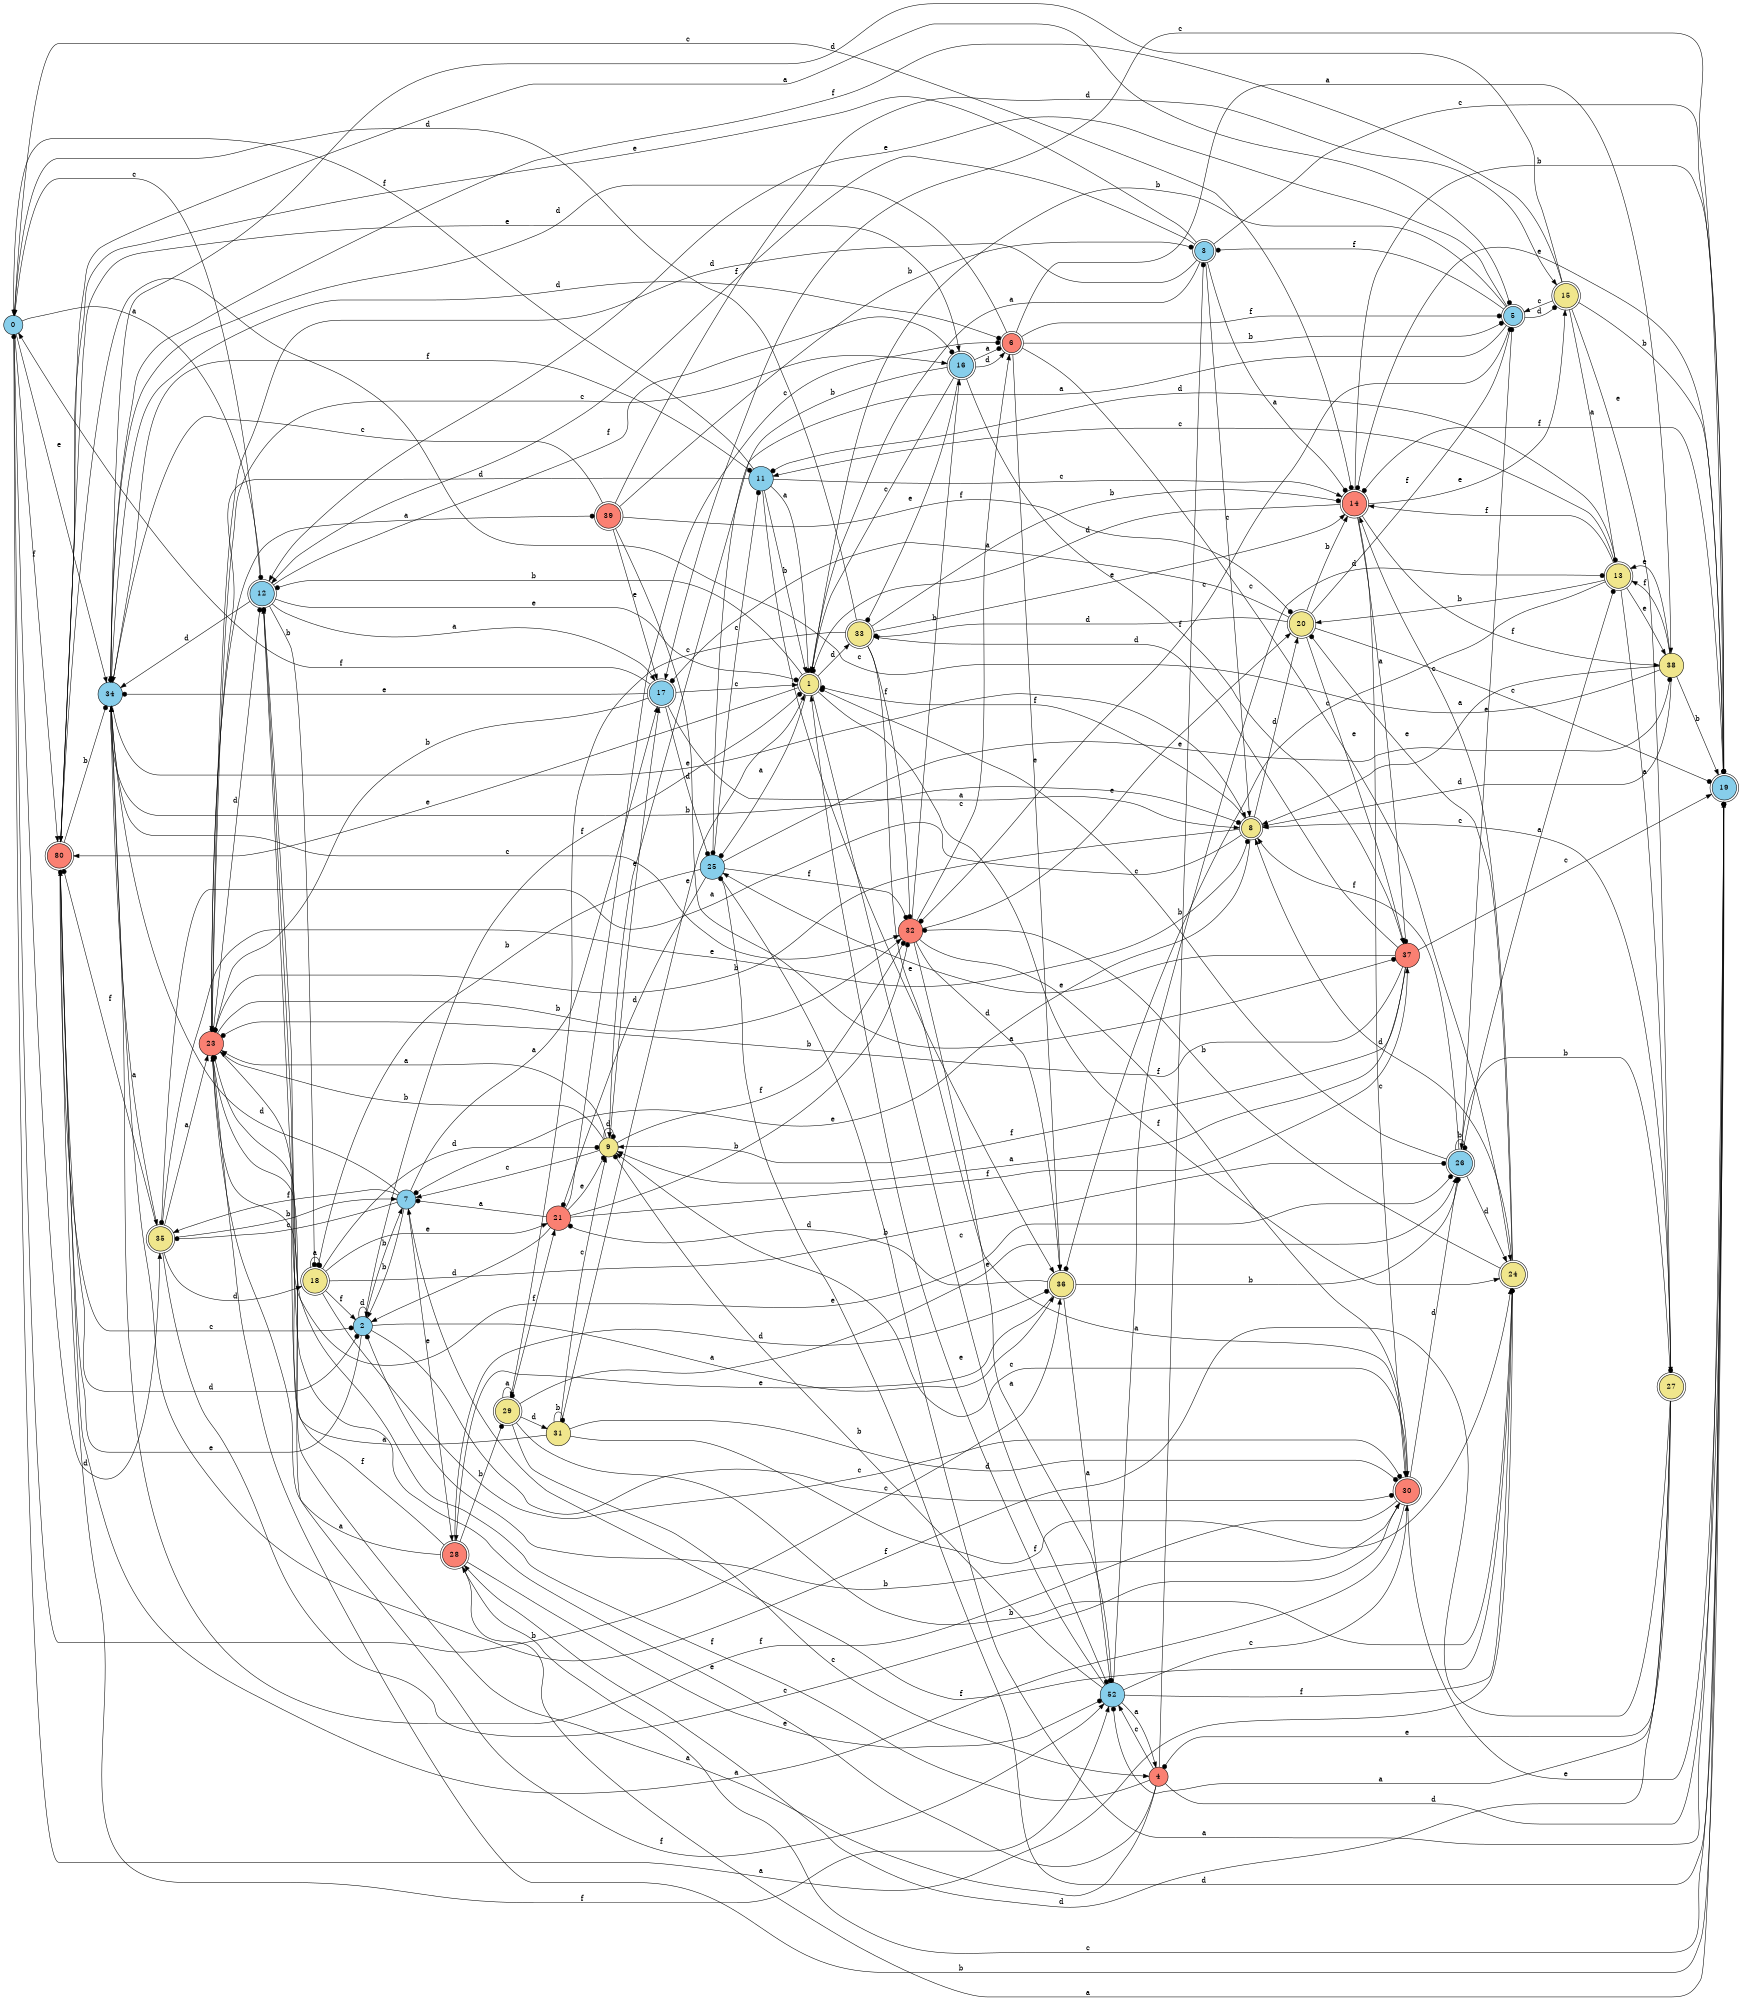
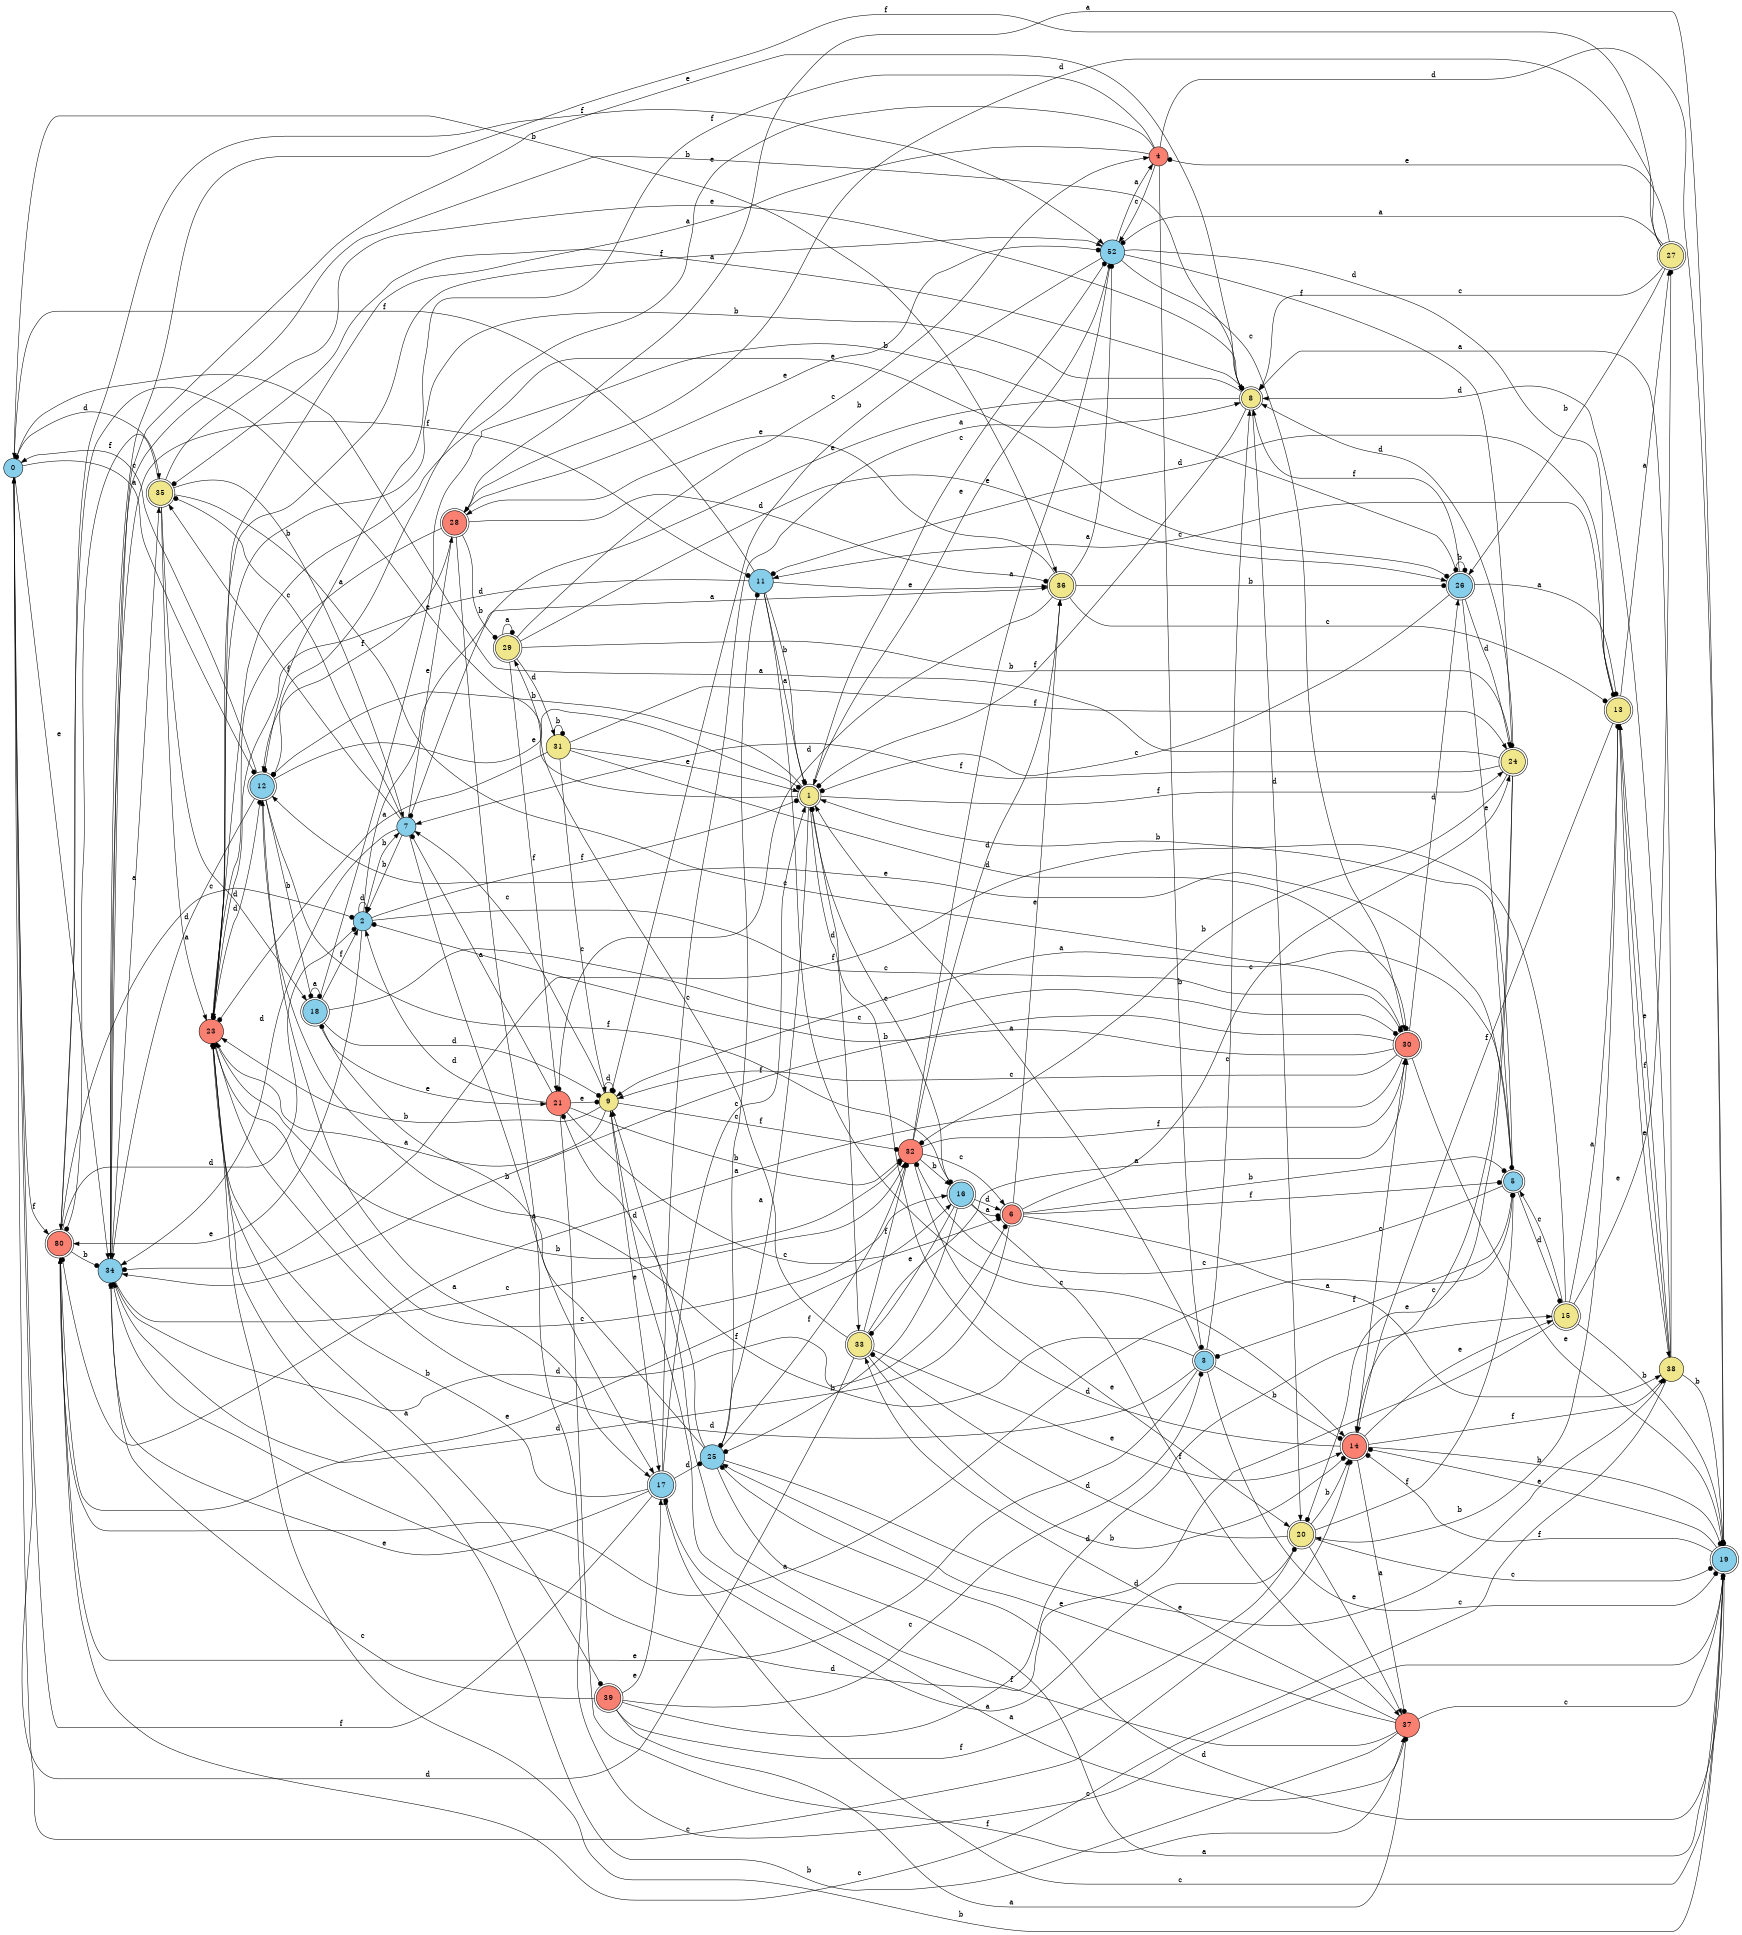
edge "39" -> "3": label "b" -> "c"
edge "3" -> "14": label "a" -> "b"
edge "13" -> "36": reversed
node "18": fillcolor khaki -> skyblue
